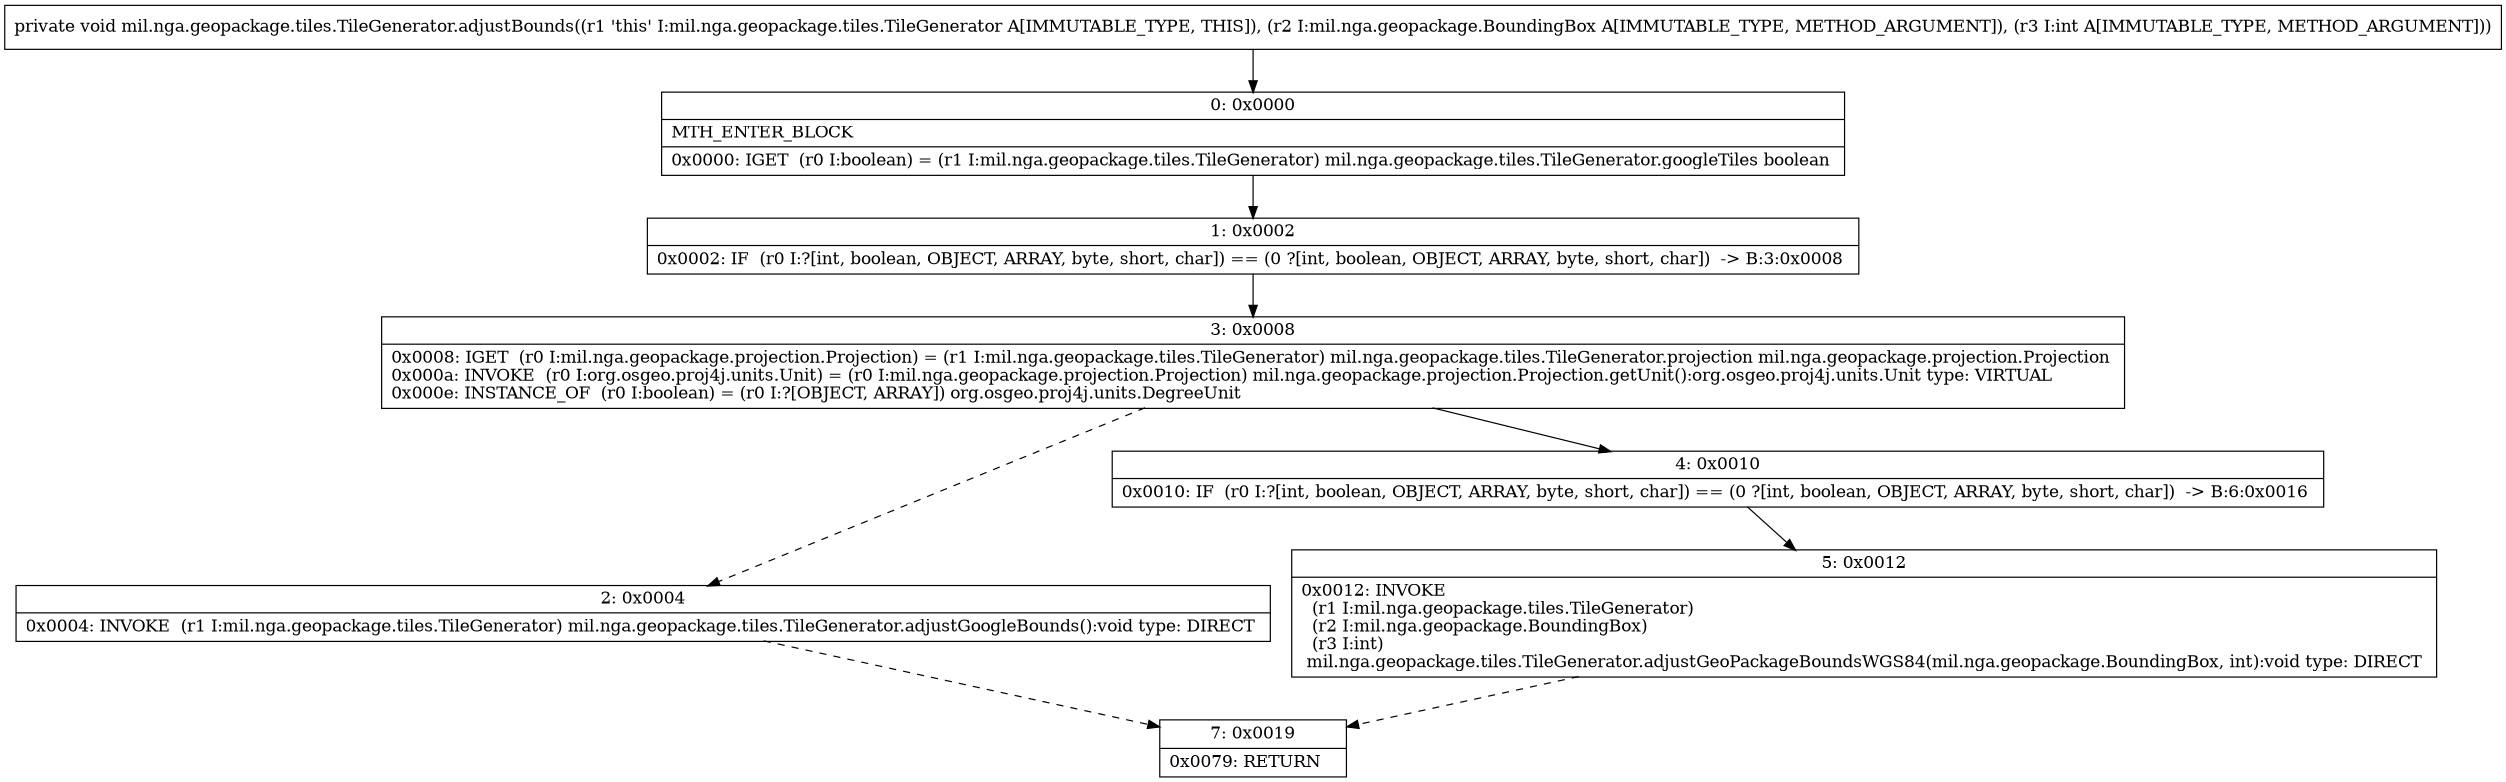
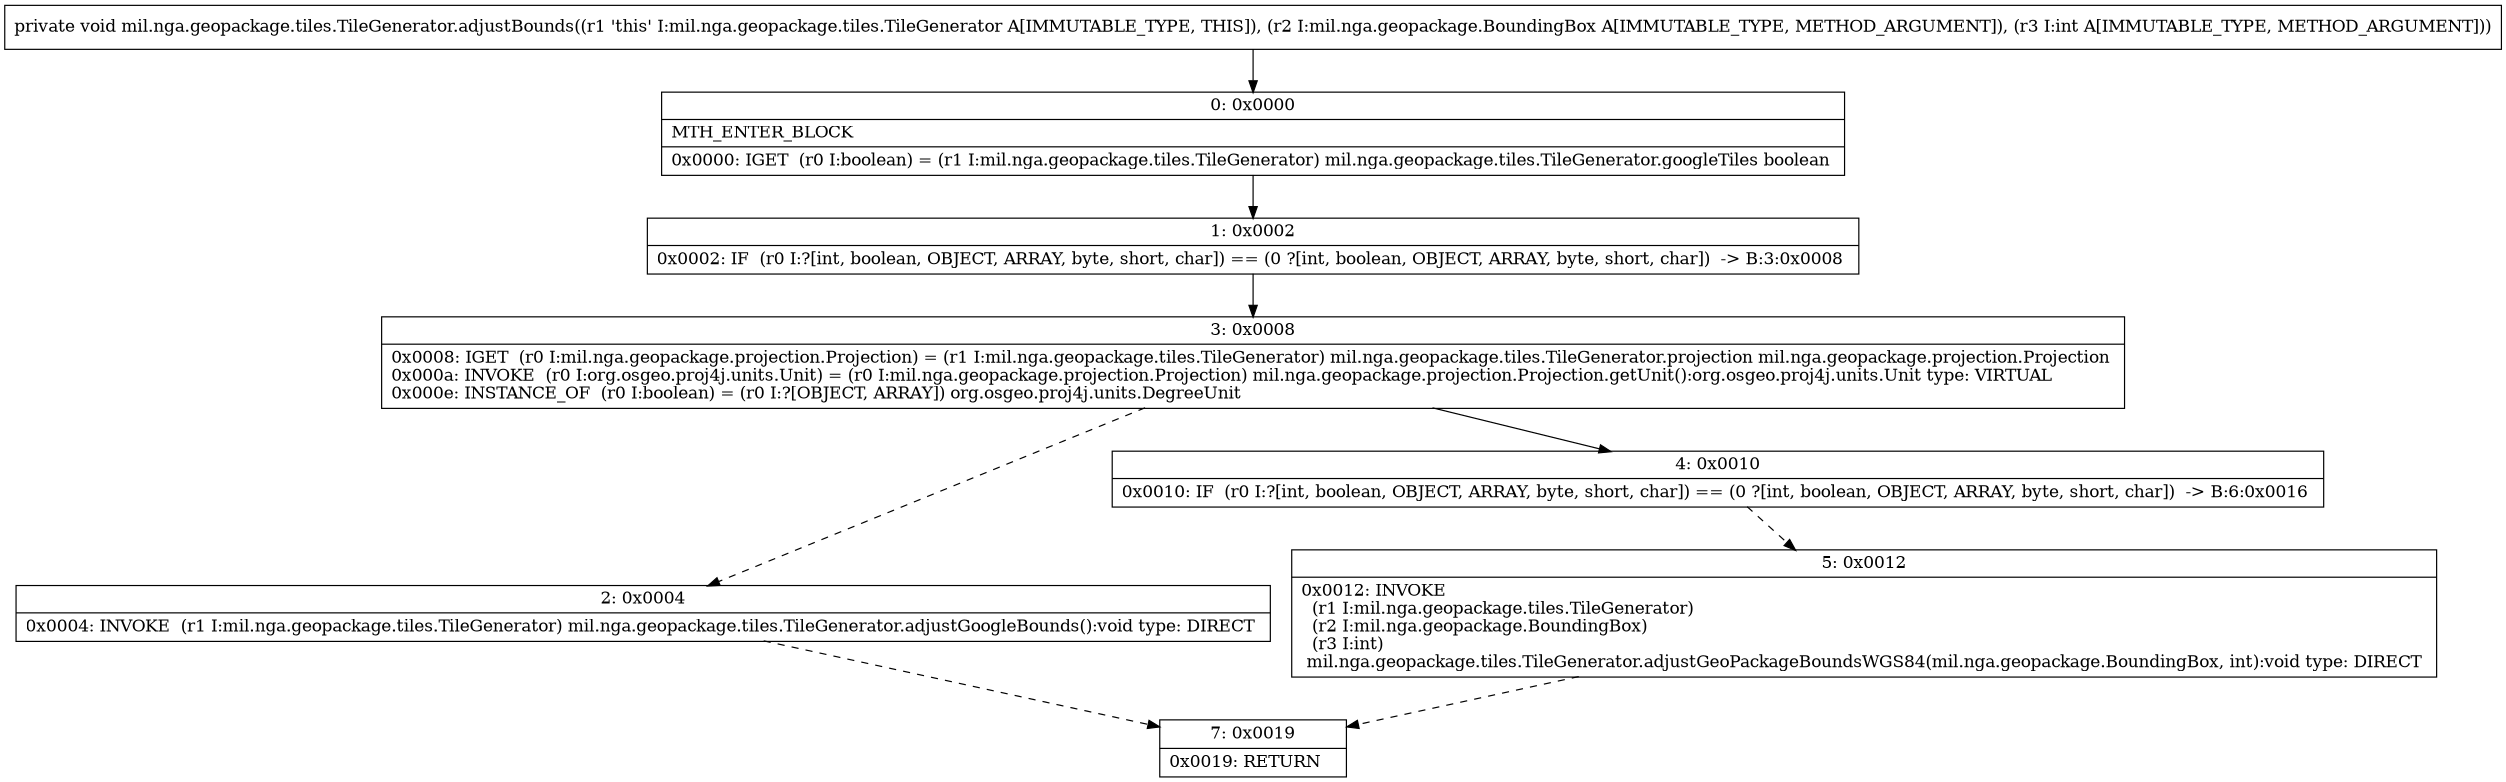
edge "4: 0x0010" -> "5: 0x0012": style solid -> dashed
node "7: 0x0019": text "0x0079: RETURN" -> "0x0019: RETURN"
